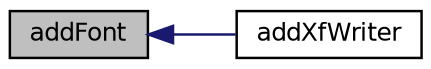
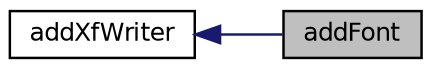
edge "addXfWriter" -> "addFont": reversed
